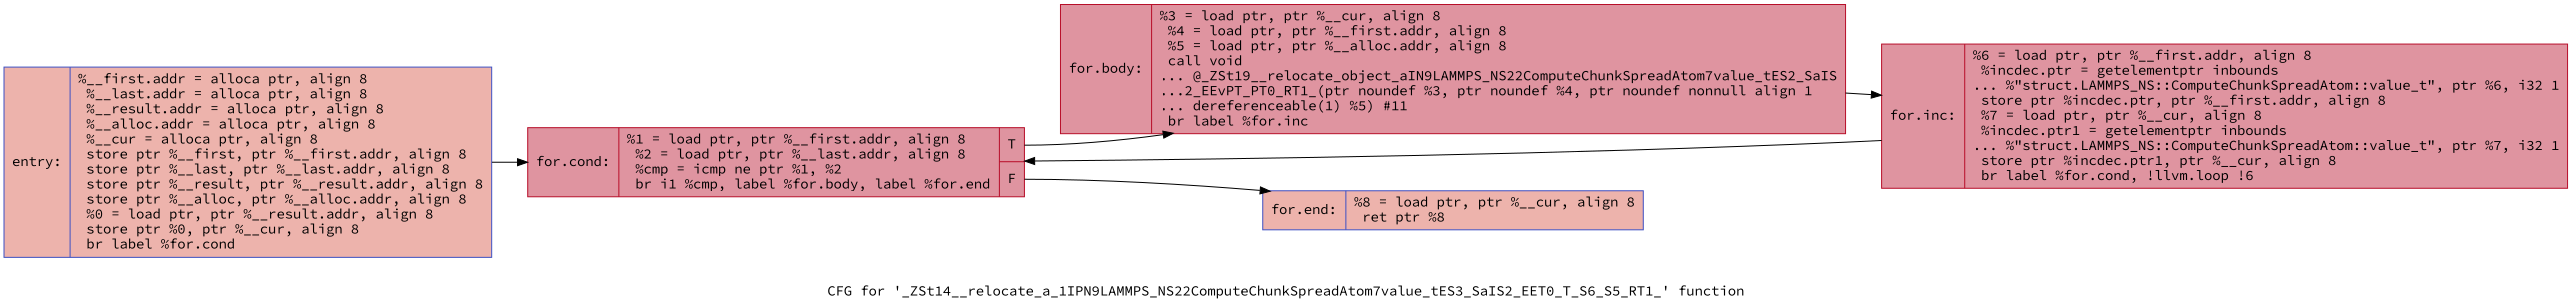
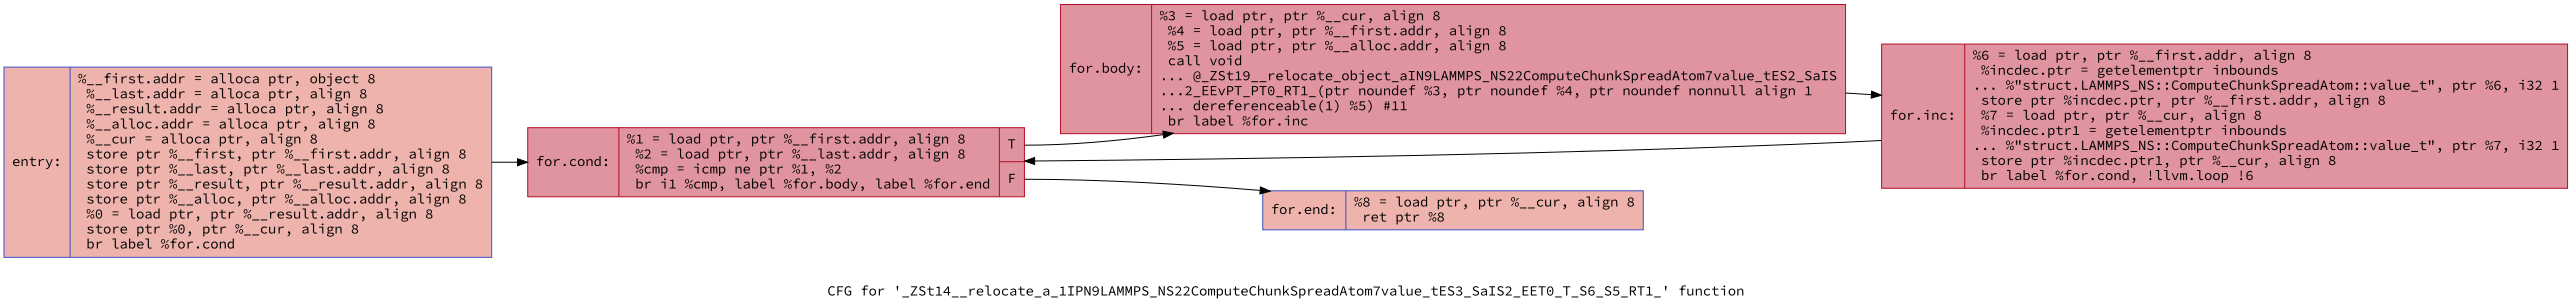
node "entry:": text "%__first.addr = alloca ptr, align 8" -> "%__first.addr = alloca ptr, object 8"
